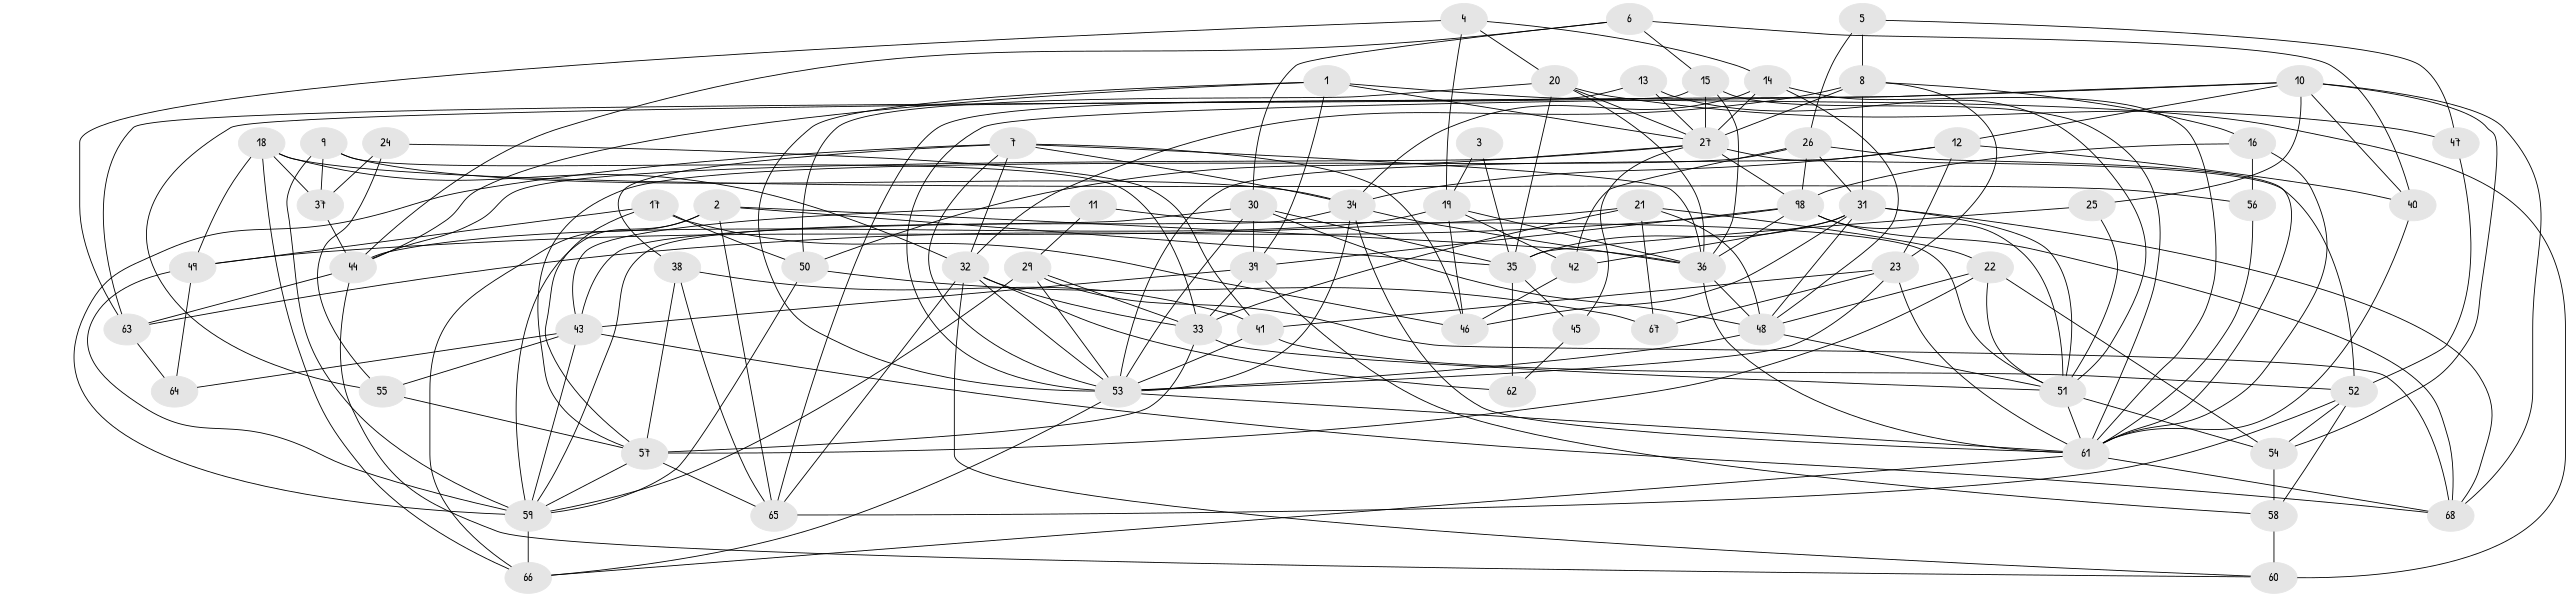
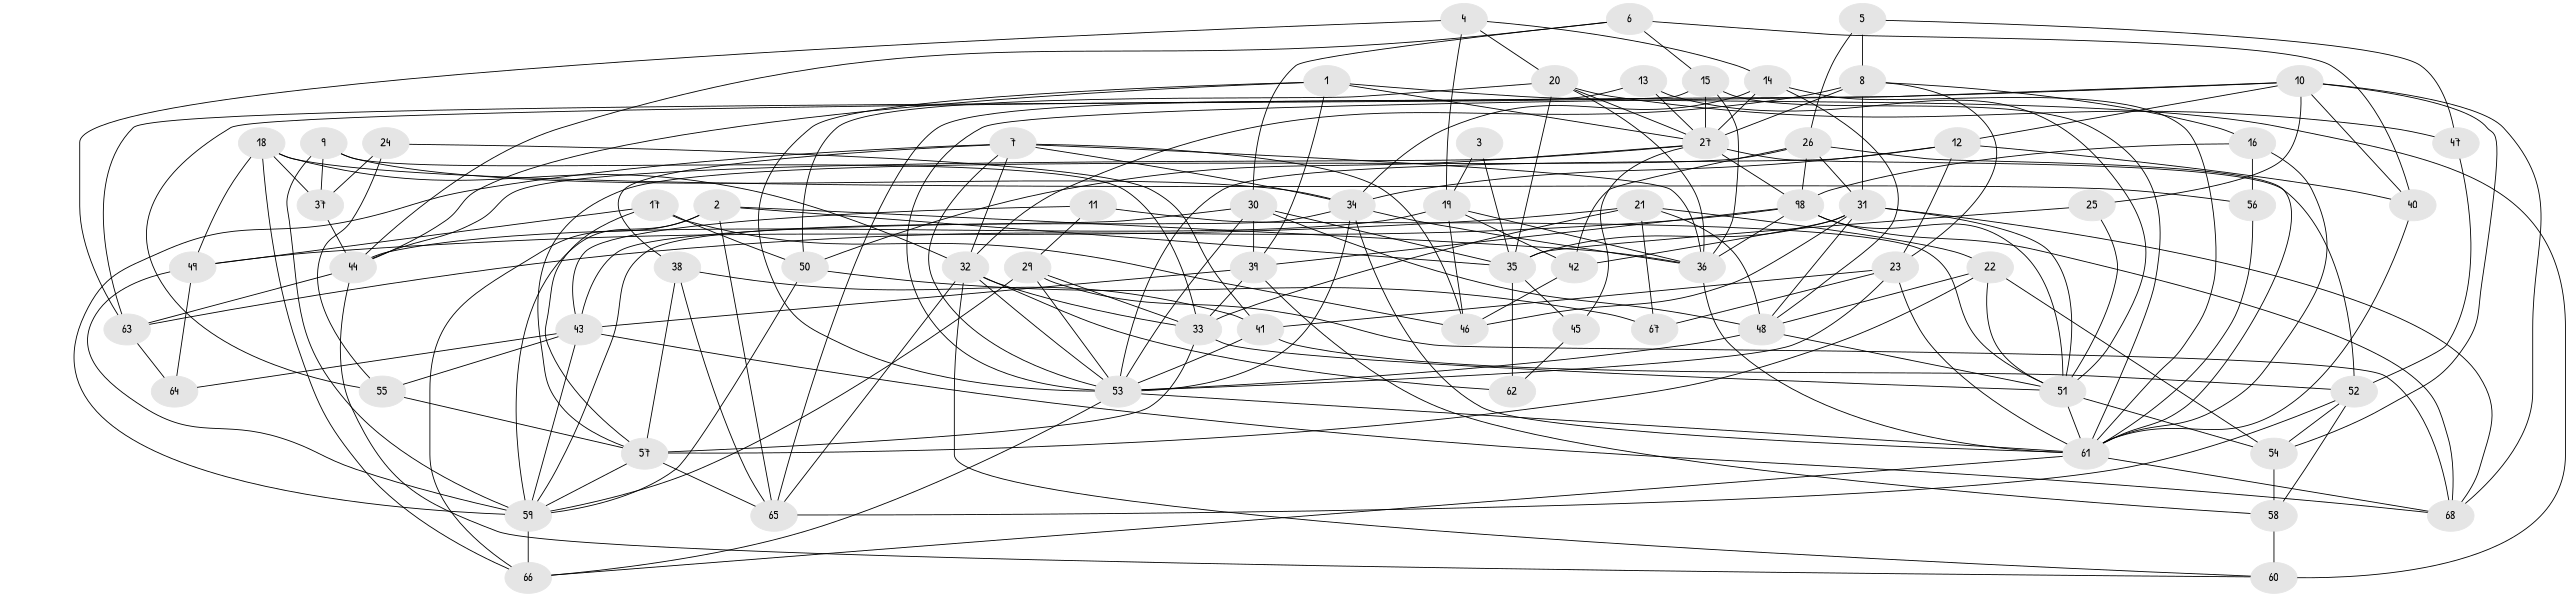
edge "36" -- "48": removed
